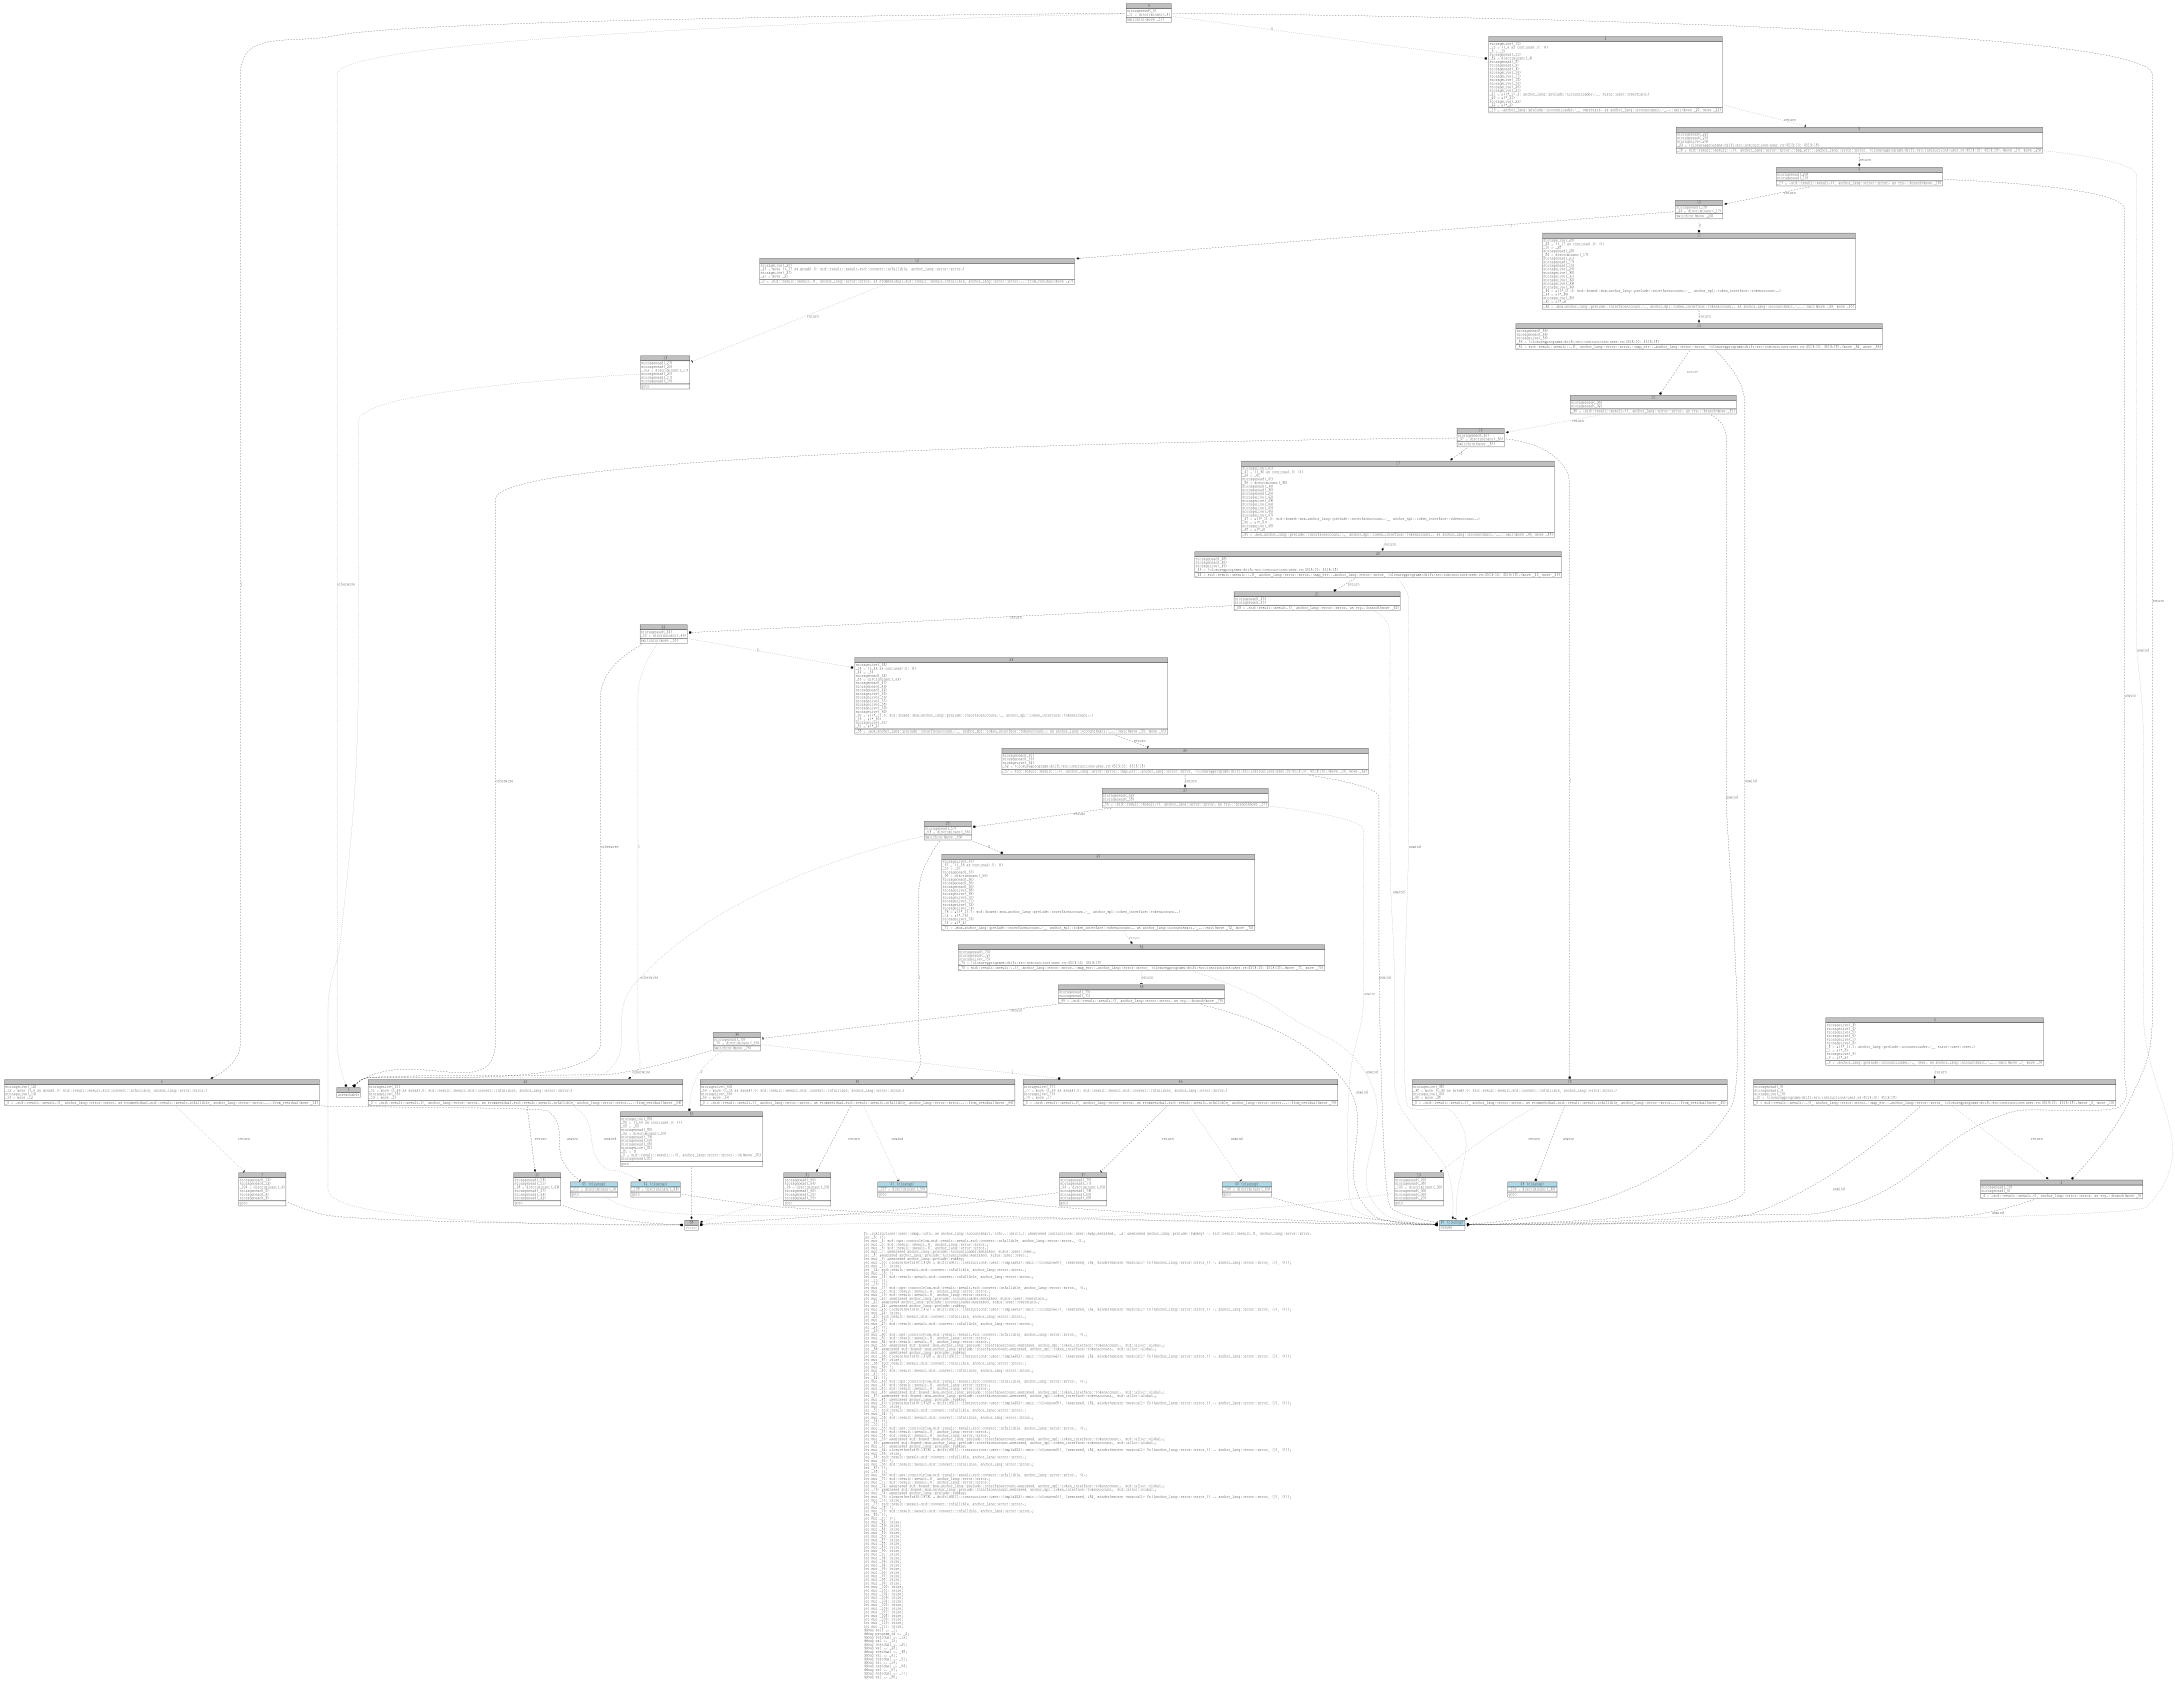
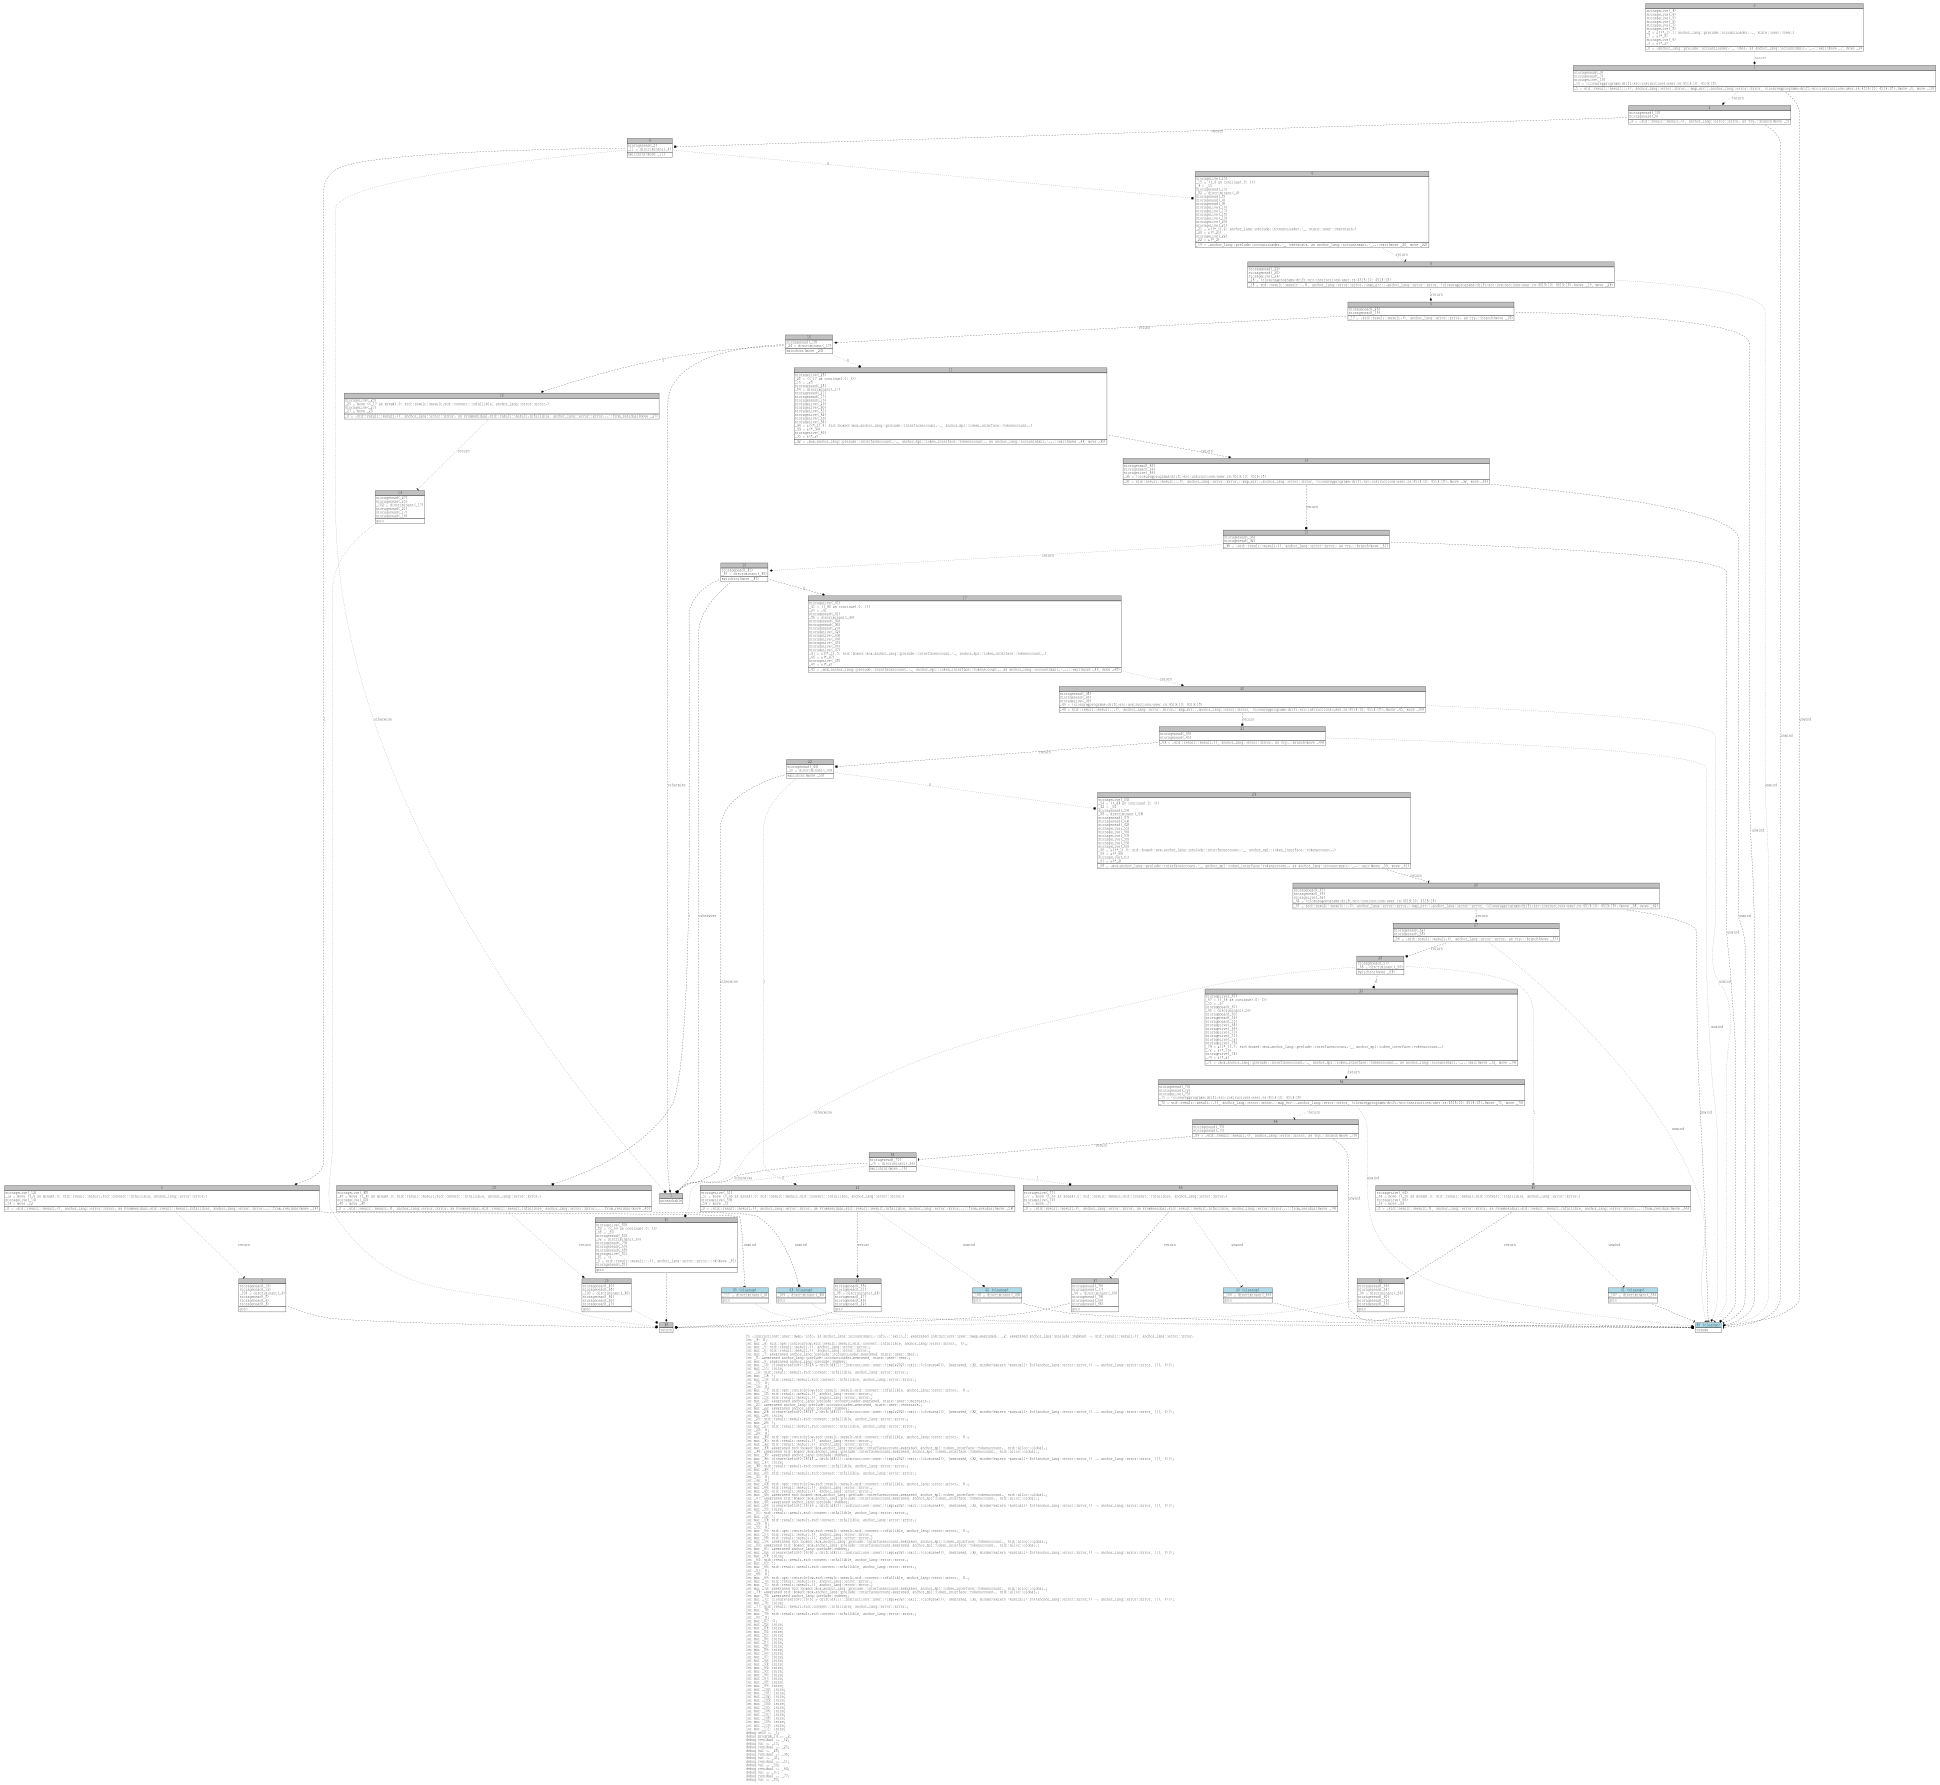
edge "3" -> "2": reversed
edge "10" -> "5": added, label "otherwise"
edge "28" -> "30": style dashed -> dotted
